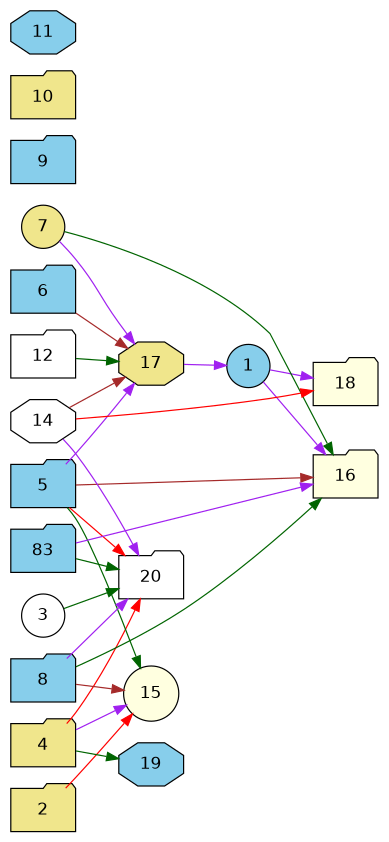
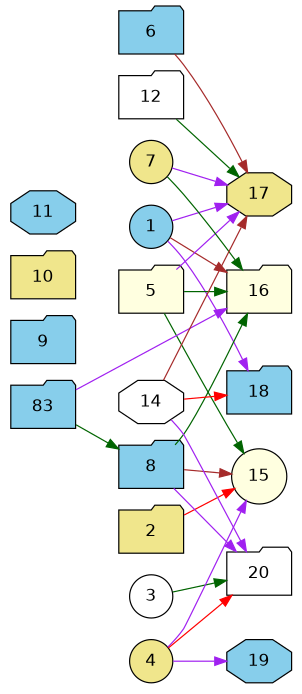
edge "17" -> "1": reversed
node "18": fillcolor lightyellow -> skyblue
edge "1" -> "16": color purple -> brown
edge "5" -> "16": color brown -> darkgreen
node "5": fillcolor skyblue -> lightyellow
edge "5" -> "20": removed
edge "83" -> "20": now "83" -> "8"
node "4": shape folder -> circle
edge "4" -> "19": color darkgreen -> purple
